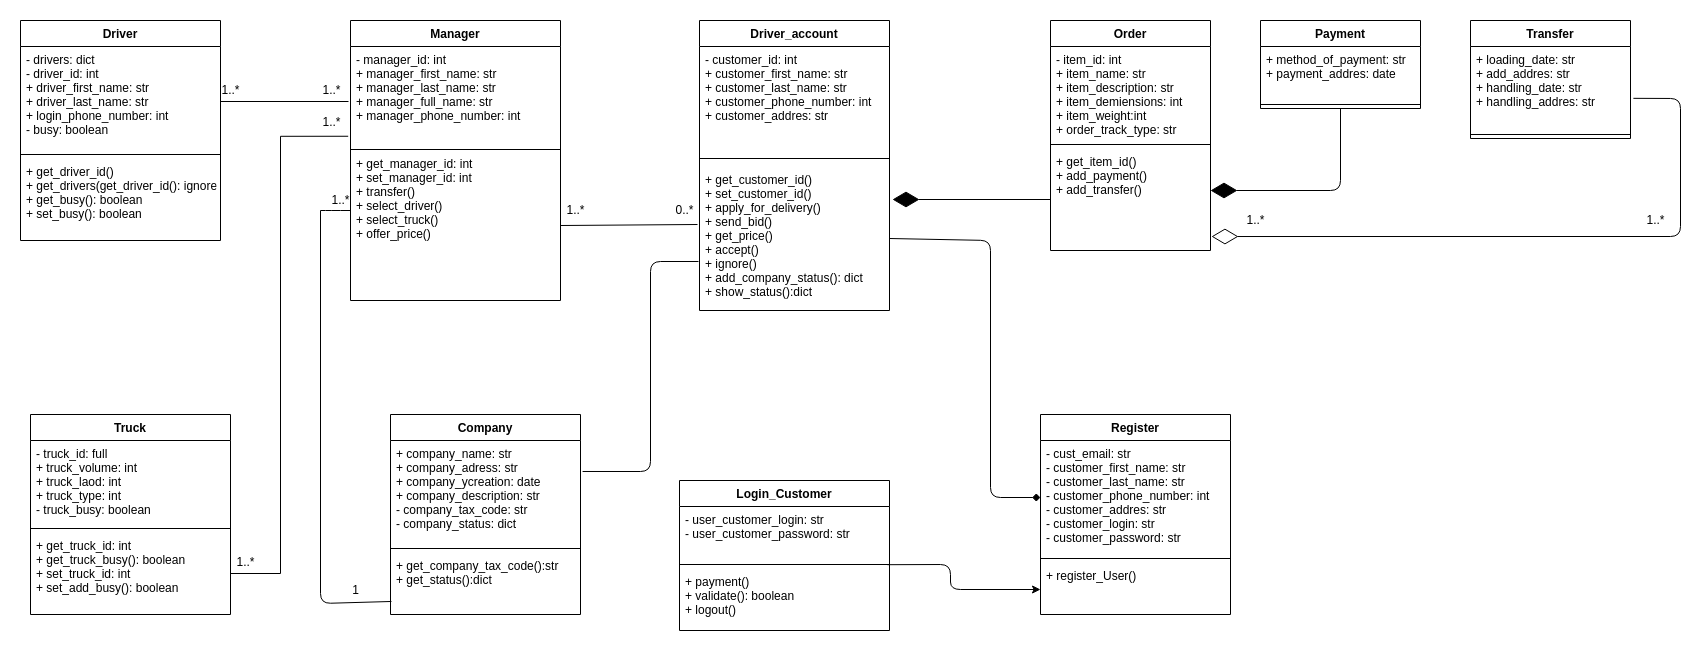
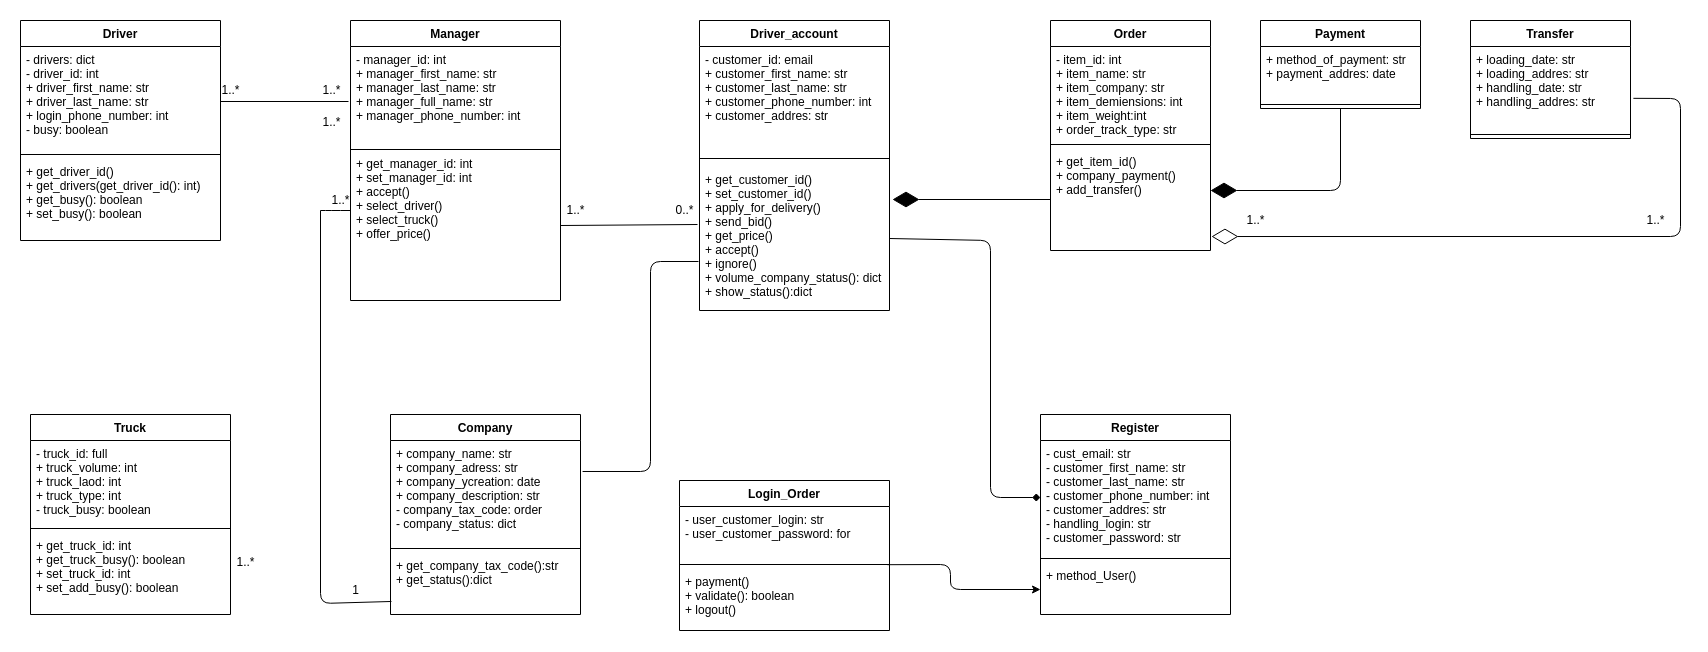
node "- customer_id: int + customer_first_name: str + customer_last_name: str + customer_phone_number: int + customer_addres: str": label "- customer_id: int + customer_first_name: str + customer_last_name: str + customer_phone_number: int + customer_addres: str" -> "- customer_id: email + customer_first_name: str + customer_last_name: str + customer_phone_number: int + customer_addres: str"
node "- item_id: int + item_name: str + item_description: str + item_demiensions: int + item_weight:int + order_track_type: str": label "- item_id: int + item_name: str + item_description: str + item_demiensions: int + item_weight:int + order_track_type: str" -> "- item_id: int + item_name: str + item_company: str + item_demiensions: int + item_weight:int + order_track_type: str"
node "+ loading_date: str + add_addres: str + handling_date: str + handling_addres: str": label "+ loading_date: str + add_addres: str + handling_date: str + handling_addres: str" -> "+ loading_date: str + loading_addres: str + handling_date: str + handling_addres: str"
node "+ get_item_id() + add_payment() + add_transfer()": label "+ get_item_id() + add_payment() + add_transfer()" -> "+ get_item_id() + company_payment() + add_transfer()"
node "+ get_manager_id: int + set_manager_id: int + transfer() + select_driver() + select_truck() + offer_price()": label "+ get_manager_id: int + set_manager_id: int + transfer() + select_driver() + select_truck() + offer_price()" -> "+ get_manager_id: int + set_manager_id: int + accept() + select_driver() + select_truck() + offer_price()"
node "+ get_driver_id() + get_drivers(get_driver_id(): ignore) + get_busy(): boolean + set_busy(): boolean": label "+ get_driver_id() + get_drivers(get_driver_id(): ignore) + get_busy(): boolean + set_busy(): boolean" -> "+ get_driver_id() + get_drivers(get_driver_id(): int) + get_busy(): boolean + set_busy(): boolean"
node "+ get_customer_id() + set_customer_id() + apply_for_delivery() + send_bid() + get_price() + accept() + ignore() + add_company_status(): dict + show_status():dict": label "+ get_customer_id() + set_customer_id() + apply_for_delivery() + send_bid() + get_price() + accept() + ignore() + add_company_status(): dict + show_status():dict" -> "+ get_customer_id() + set_customer_id() + apply_for_delivery() + send_bid() + get_price() + accept() + ignore() + volume_company_status(): dict + show_status():dict"
edge "- manager_id: int + manager_first_name: str + manager_last_name: str + manager_full_name: str + manager_phone_number: int" -- "+ get_truck_id: int + get_truck_busy(): boolean + set_truck_id: int + set_add_busy(): boolean": removed
node "+ company_name: str + company_adress: str + company_ycreation: date + company_description: str - company_tax_code: str - company_status: dict": label "+ company_name: str + company_adress: str + company_ycreation: date + company_description: str - company_tax_code: str - company_status: dict" -> "+ company_name: str + company_adress: str + company_ycreation: date + company_description: str - company_tax_code: order - company_status: dict"
node "- cust_email: str - customer_first_name: str - customer_last_name: str - customer_phone_number: int - customer_addres: str - customer_login: str - customer_password: str": label "- cust_email: str - customer_first_name: str - customer_last_name: str - customer_phone_number: int - customer_addres: str - customer_login: str - customer_password: str" -> "- cust_email: str - customer_first_name: str - customer_last_name: str - customer_phone_number: int - customer_addres: str - handling_login: str - customer_password: str"
node "Login_Customer": label "Login_Customer" -> "Login_Order"
node "- user_customer_login: str - user_customer_password: str": label "- user_customer_login: str - user_customer_password: str" -> "- user_customer_login: str - user_customer_password: for"
node "+ register_User()": label "+ register_User()" -> "+ method_User()"
